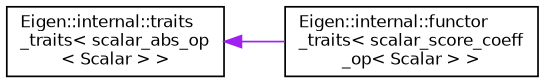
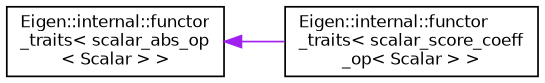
node "Eigen::internal::traits _traits< scalar_abs_op < Scalar > >": label "Eigen::internal::traits _traits< scalar_abs_op < Scalar > >" -> "Eigen::internal::functor _traits< scalar_abs_op < Scalar > >"
